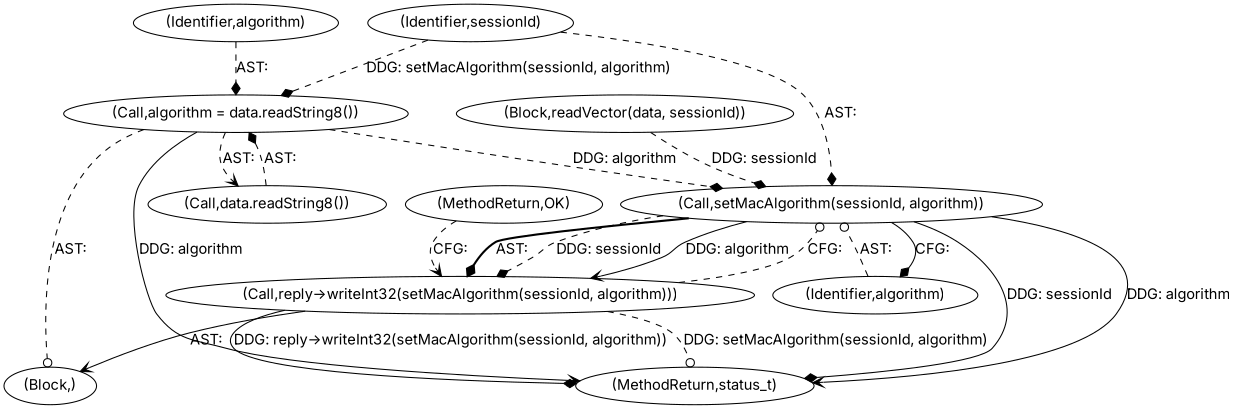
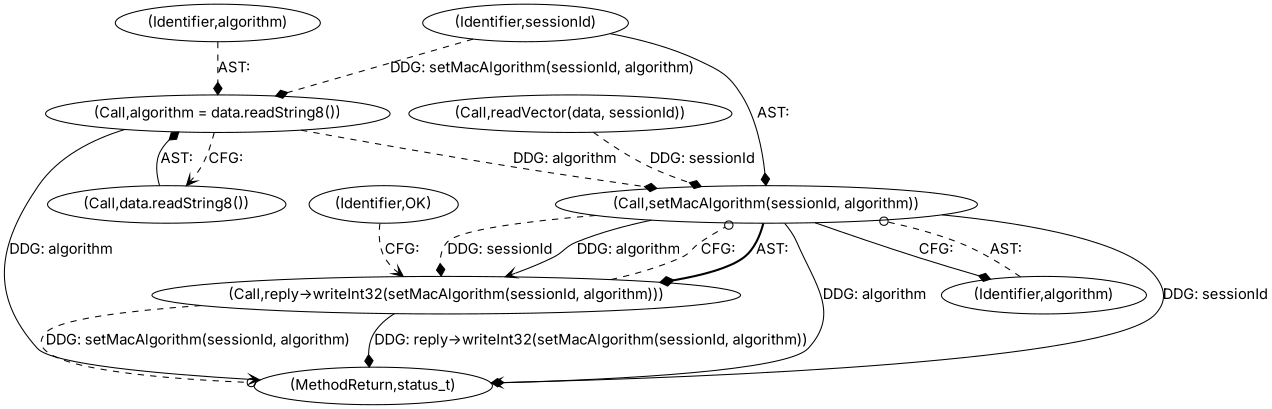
edge "(Identifier,sessionId)" -> "(Call,setMacAlgorithm(sessionId, algorithm))": style dashed -> solid
node "(Block,readVector(data, sessionId))": label "(Block,readVector(data, sessionId))" -> "(Call,readVector(data, sessionId))"
edge "(Call,algorithm = data.readString8())" -> "(Call,data.readString8())": label "AST: " -> "CFG: "
edge "(Call,data.readString8())" -> "(Call,algorithm = data.readString8())": style dashed -> solid
node "(MethodReturn,OK)": label "(MethodReturn,OK)" -> "(Identifier,OK)"
node "(Block,)": removed
